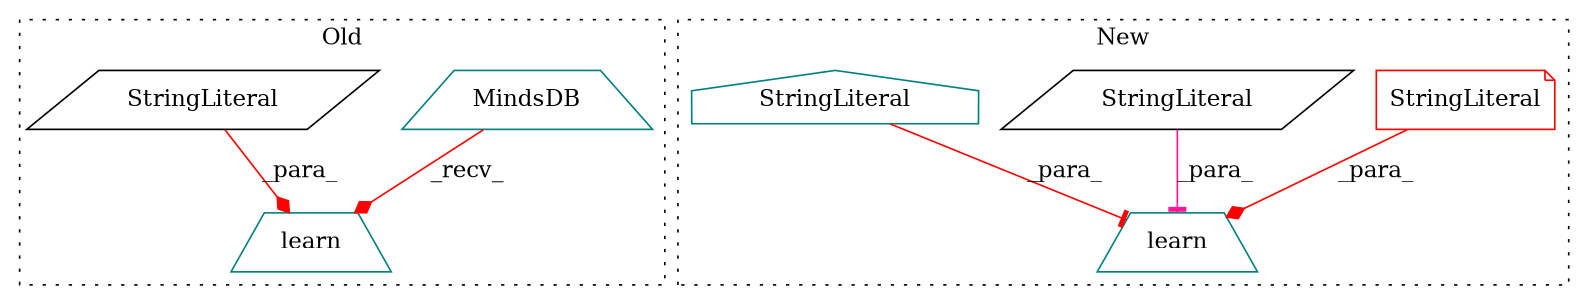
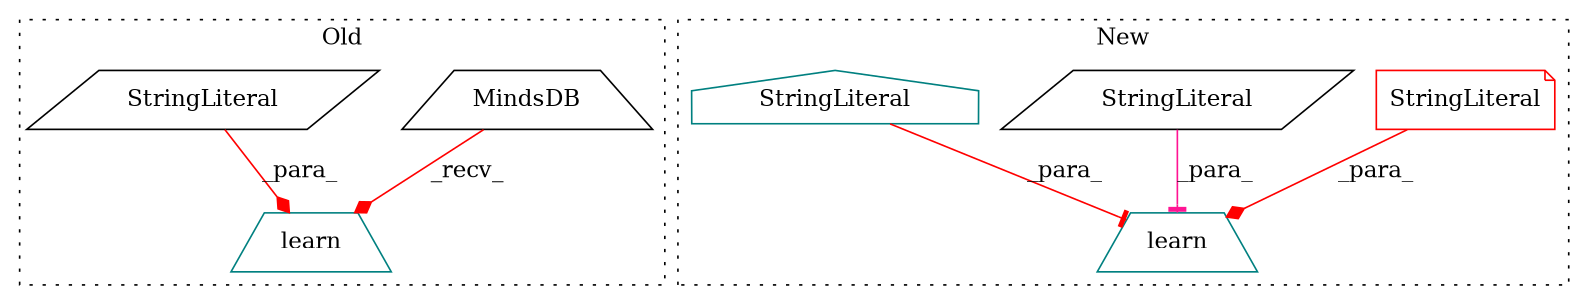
node "MindsDB": color teal -> black
